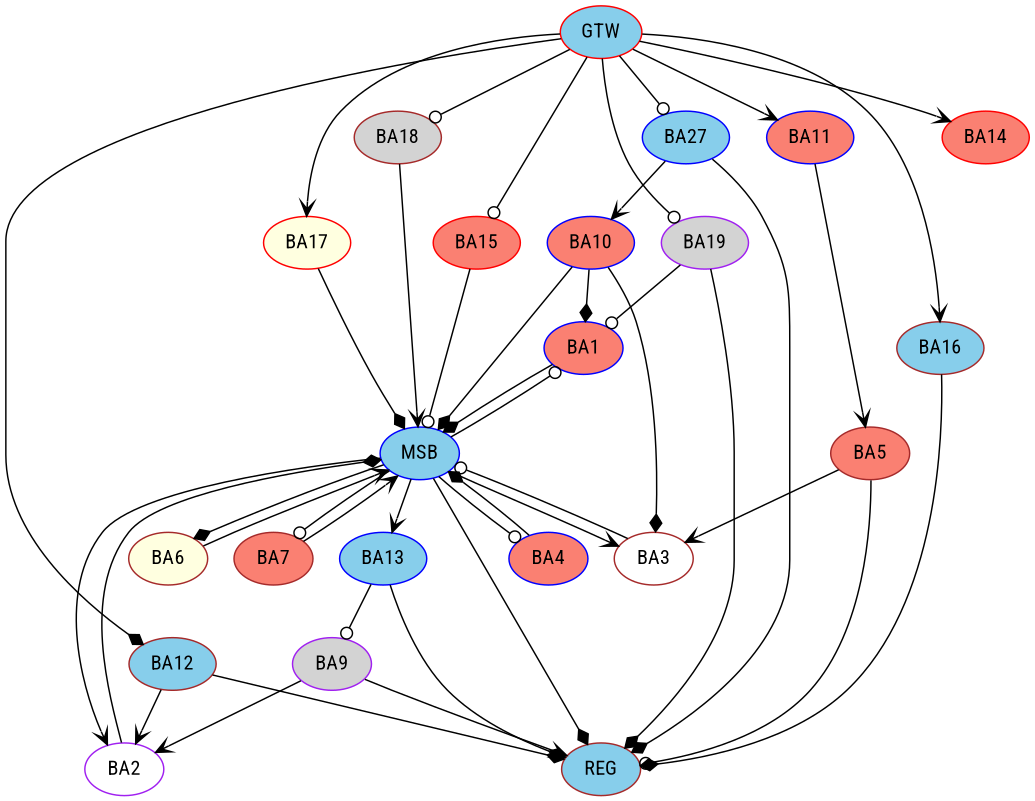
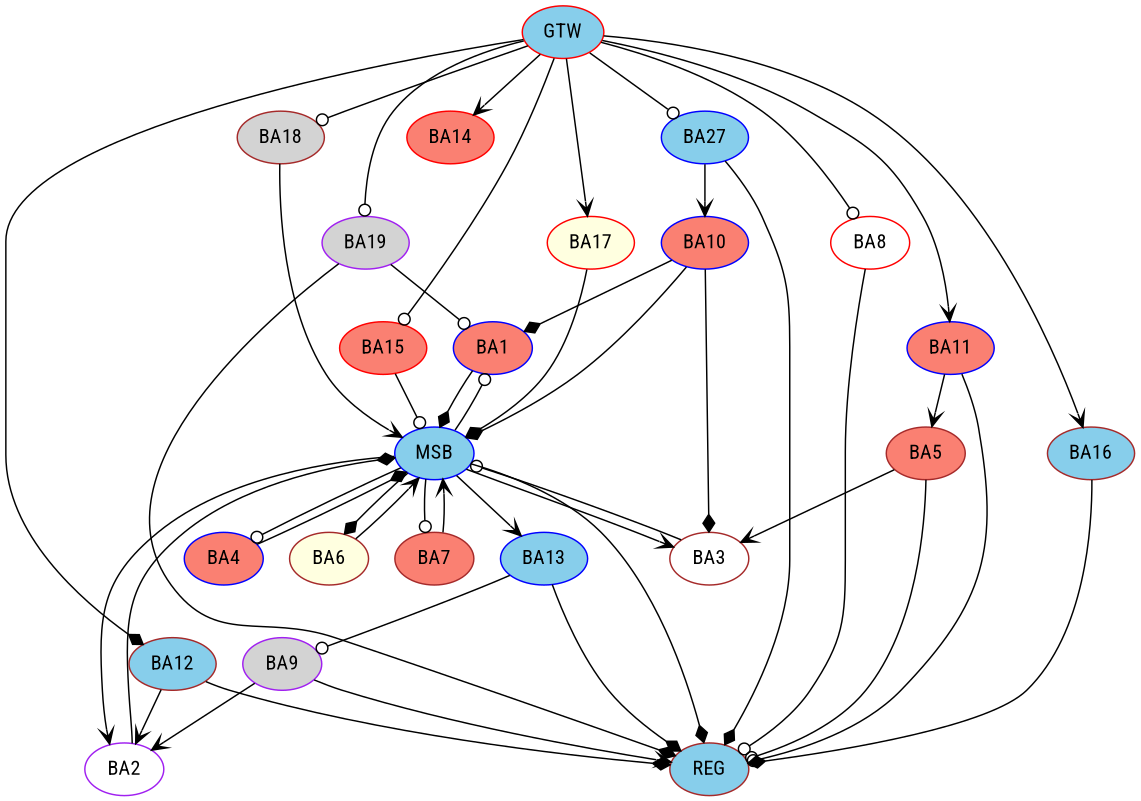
node "BA8": added
edge "BA11" -> "REG": added
